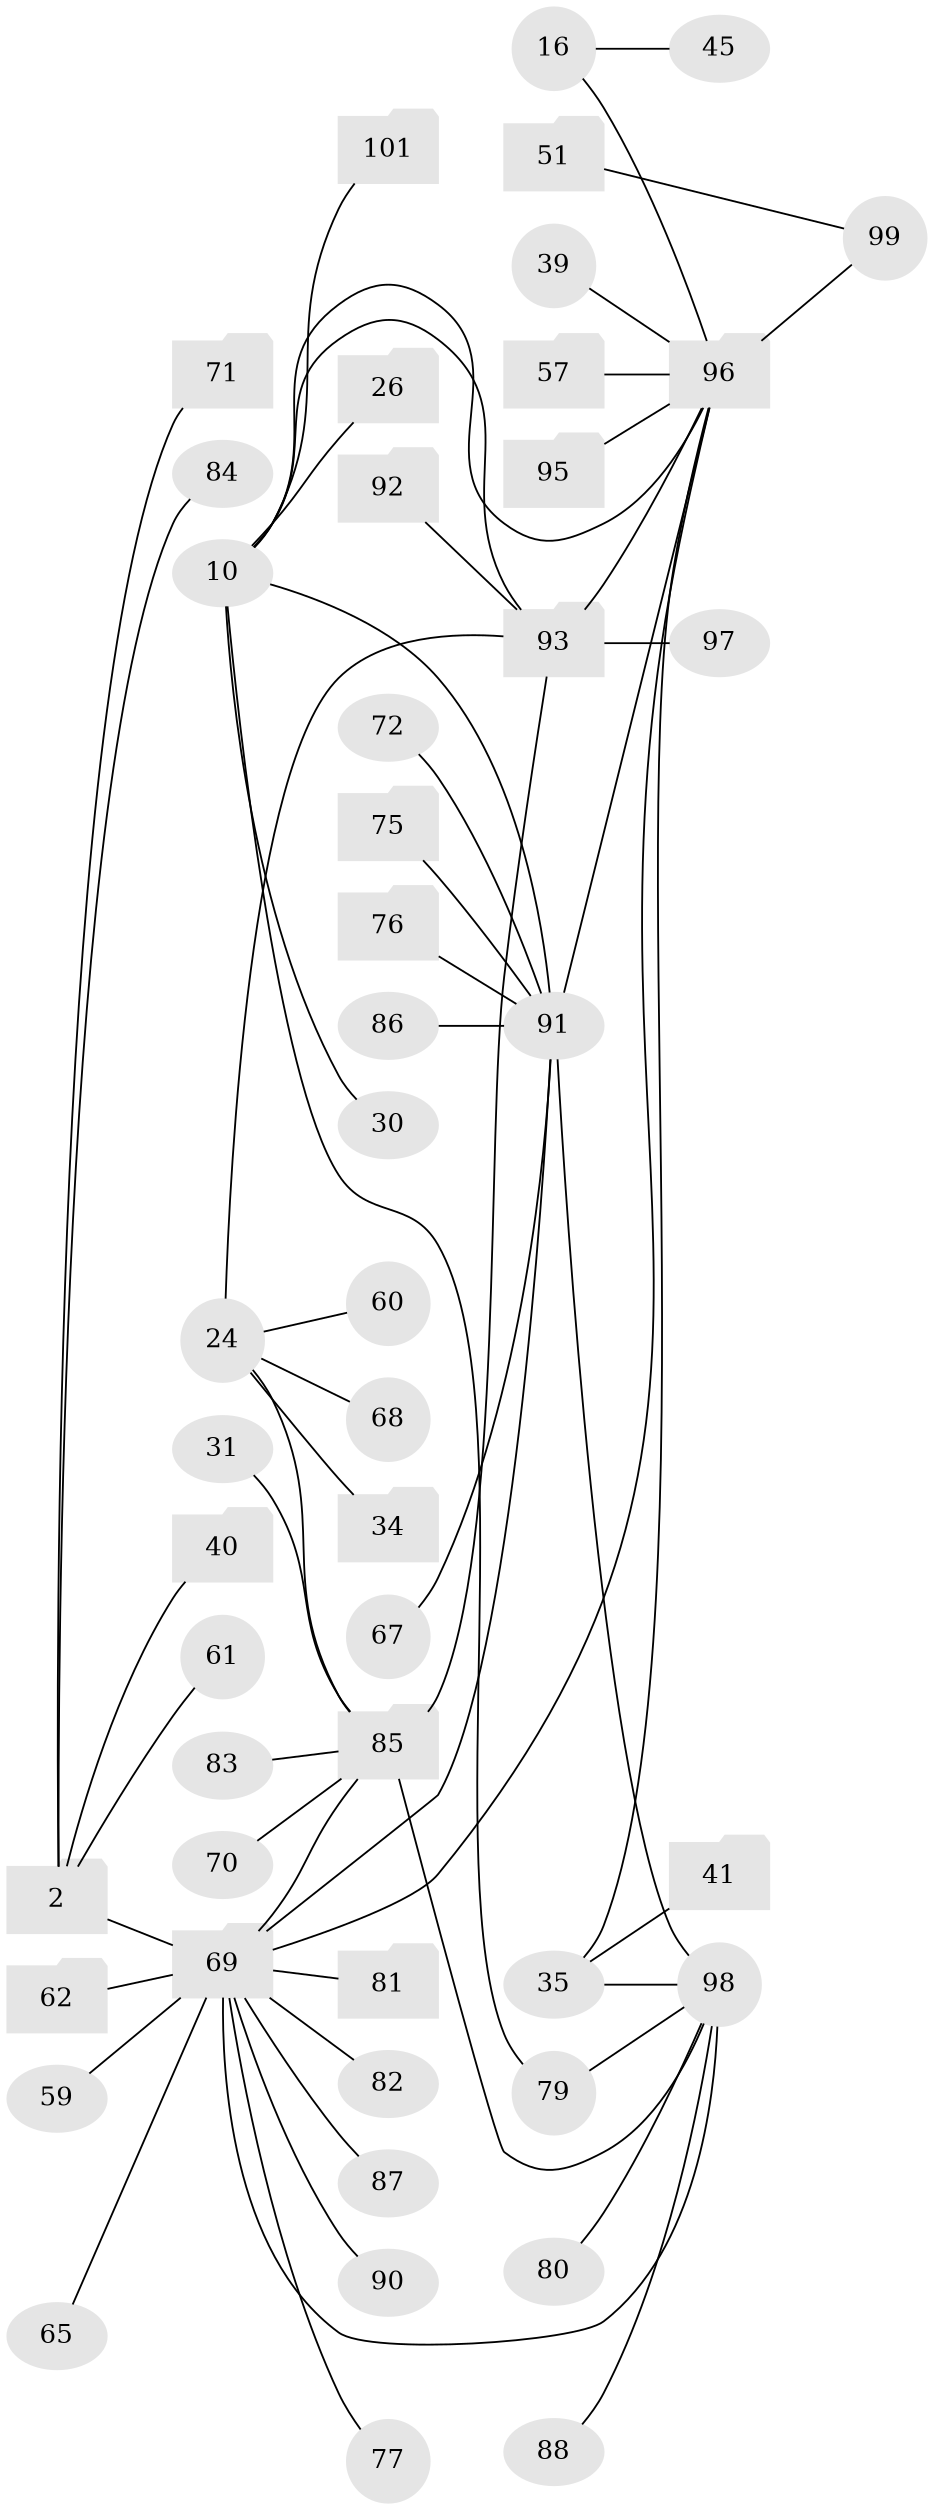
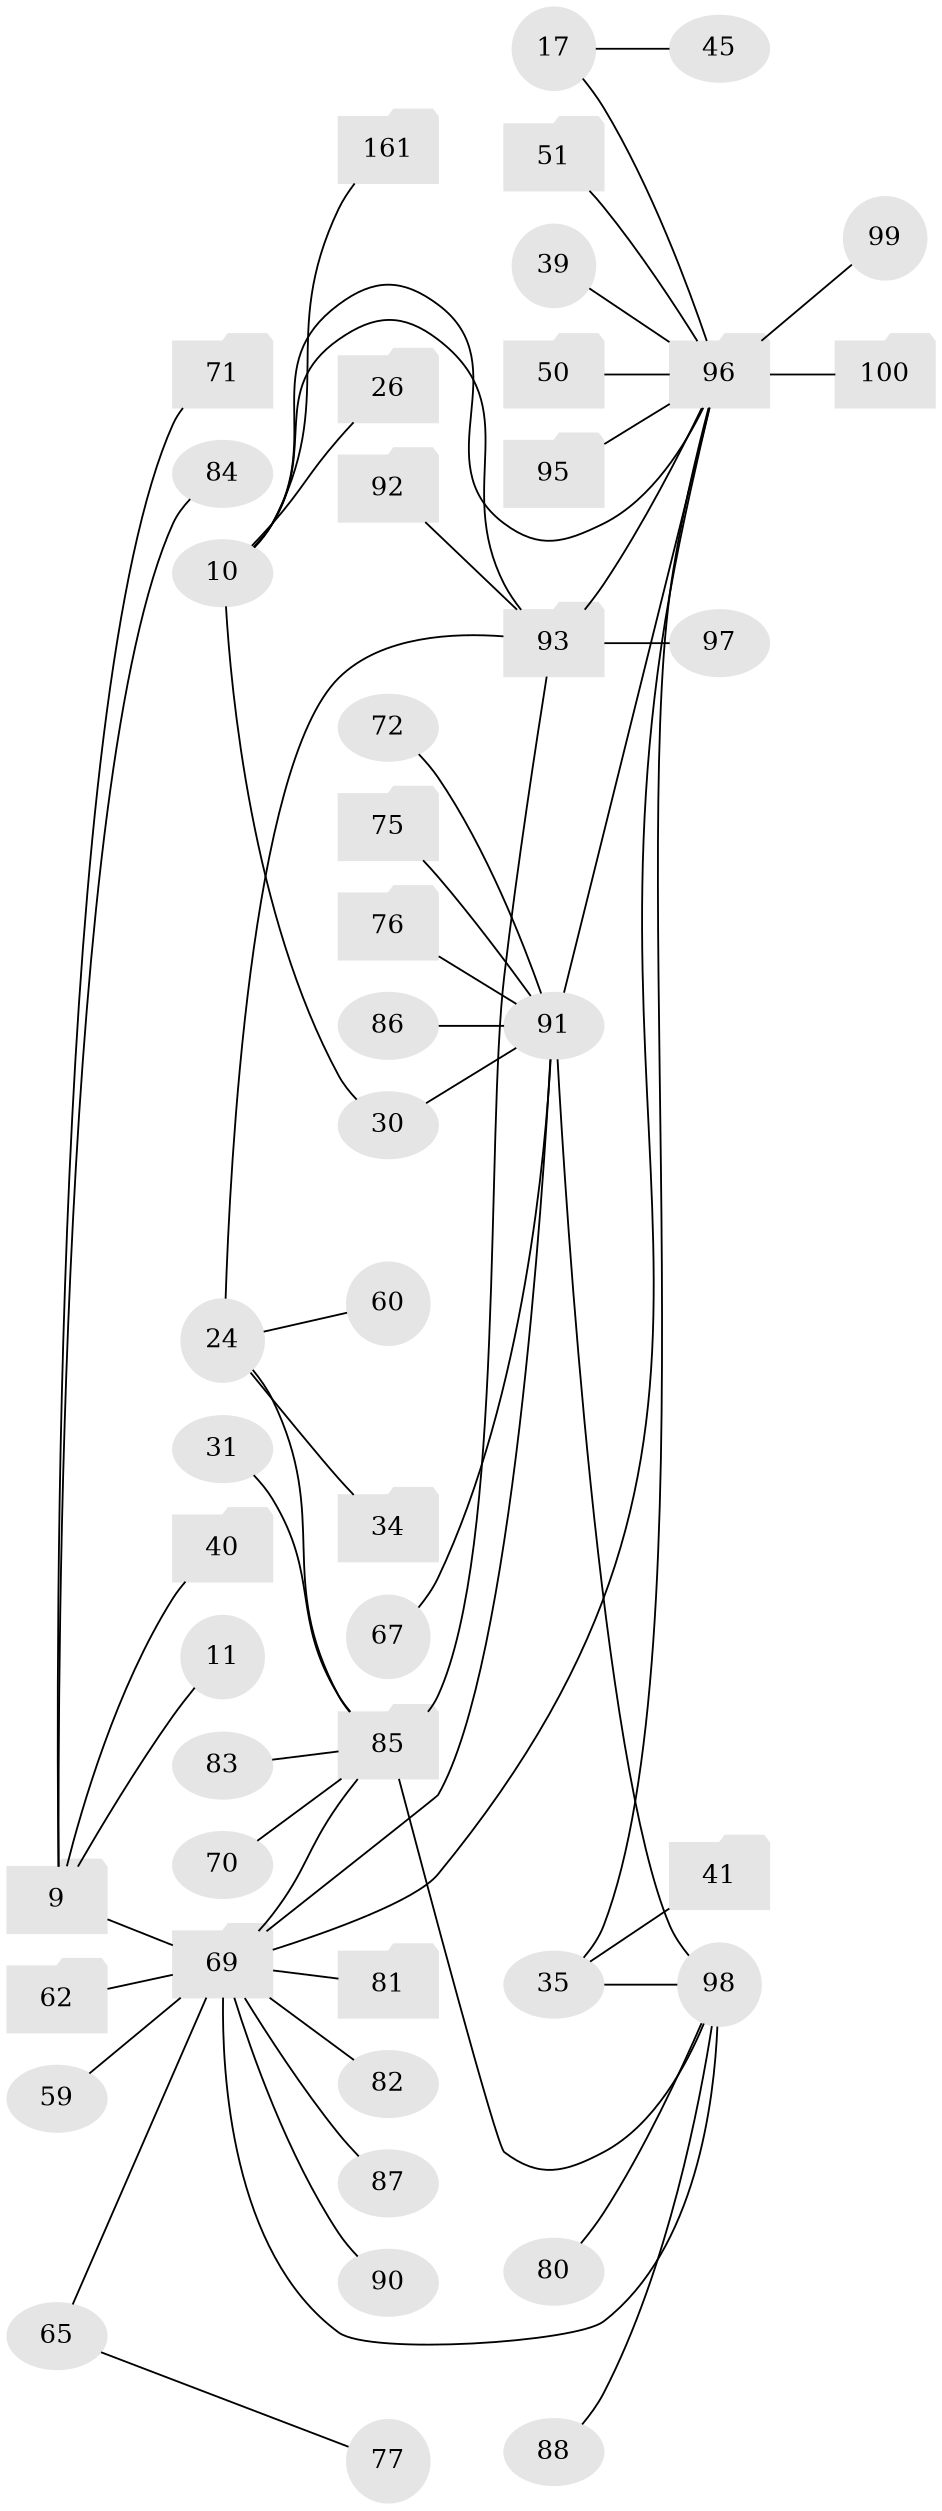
node "16": label "16" -> "17"
node "101": label "101" -> "161"
edge "51" -- "99": now "51" -- "96"
node "57": label "57" -> "50"
node "100": added
edge "10" -- "91": now "30" -- "91"
node "68": removed
node "61": label "61" -> "11"
node "2": label "2" -> "9"
node "79": removed
edge "69" -- "77": now "65" -- "77"
